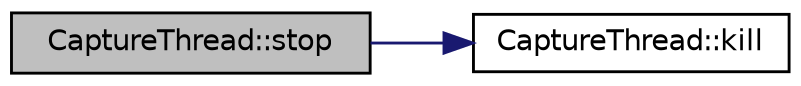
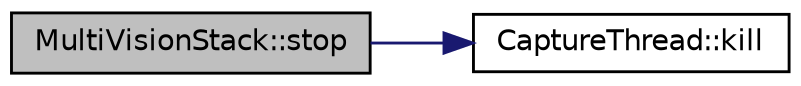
node "CaptureThread::stop": label "CaptureThread::stop" -> "MultiVisionStack::stop"
